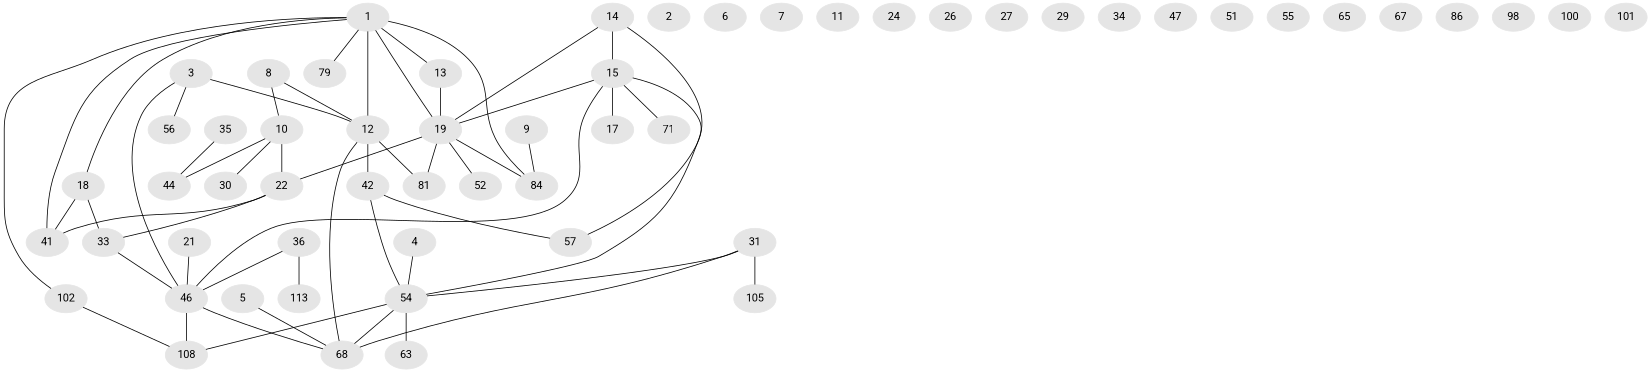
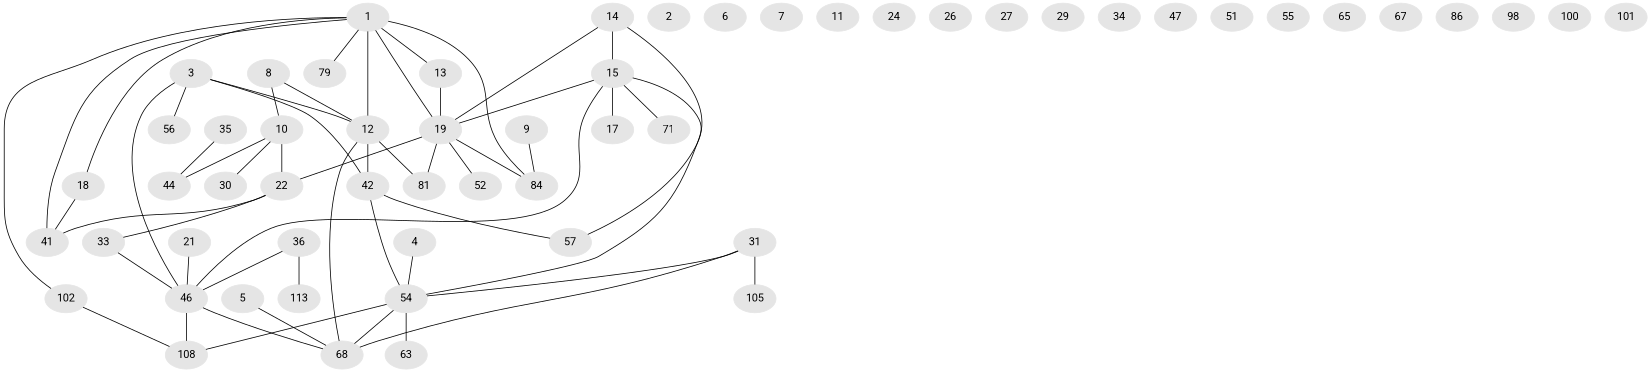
edge "3" -- "42": added
edge "18" -- "33": removed
